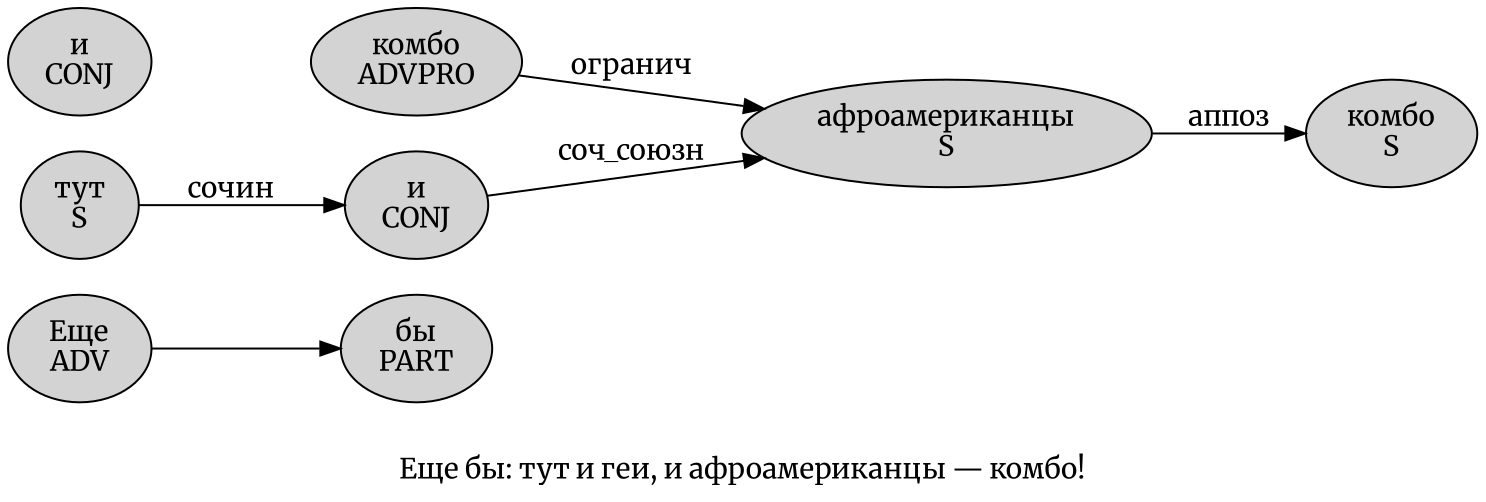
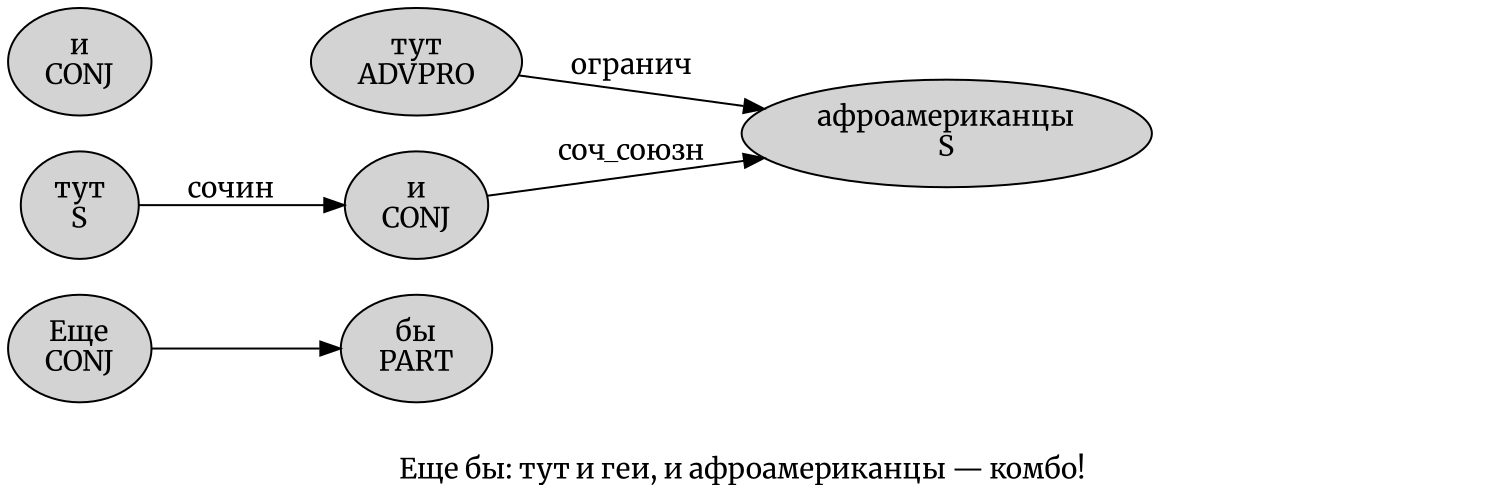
node "комбо ADVPRO": label "комбо ADVPRO" -> "тут ADVPRO"
node "комбо S": removed
node "Еще ADV": label "Еще ADV" -> "Еще CONJ"
